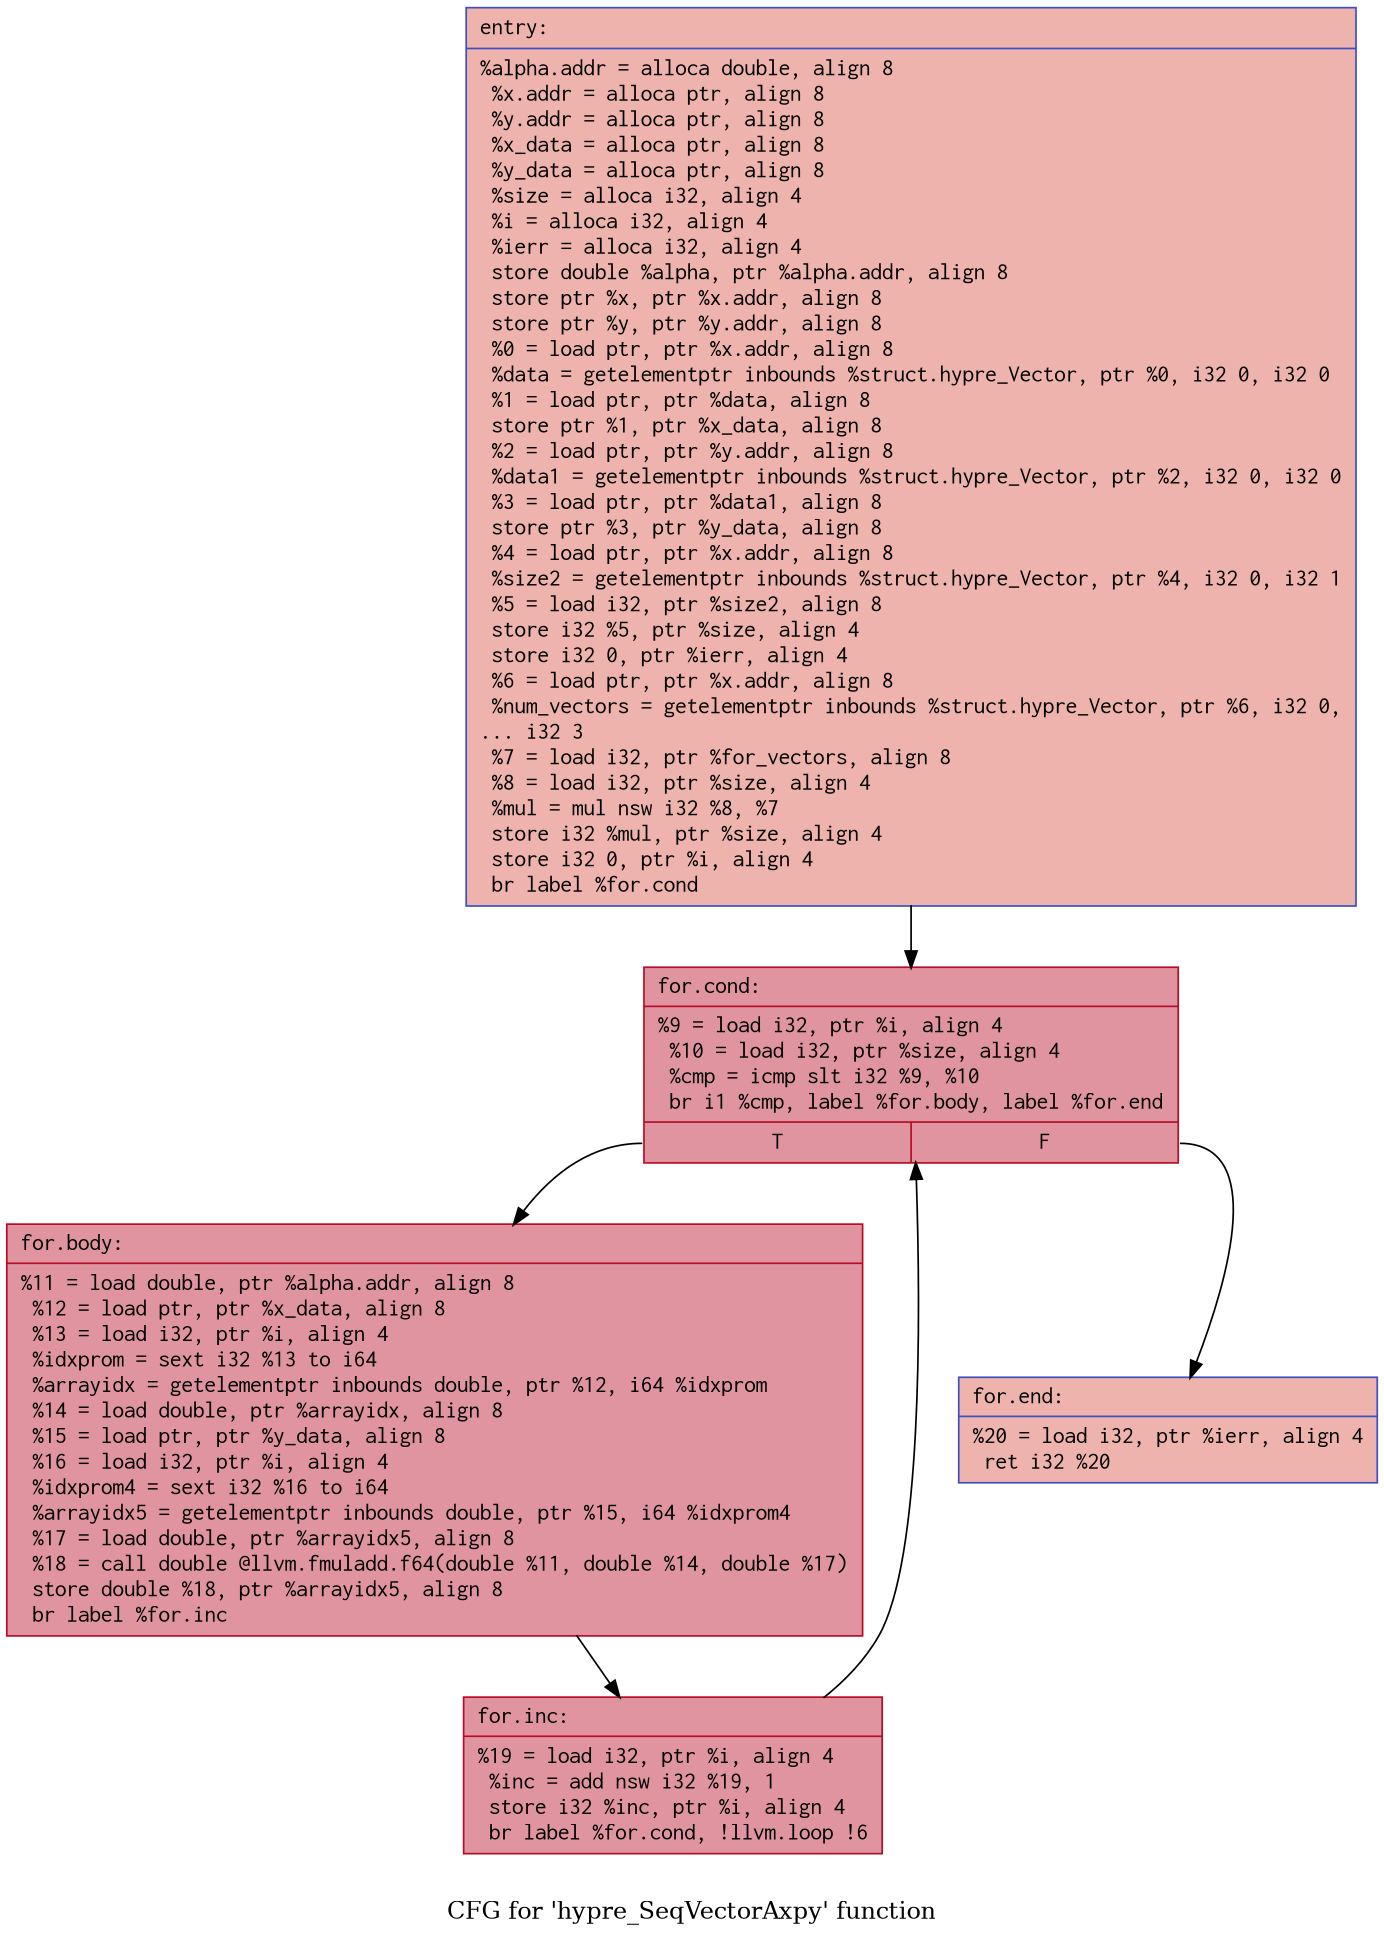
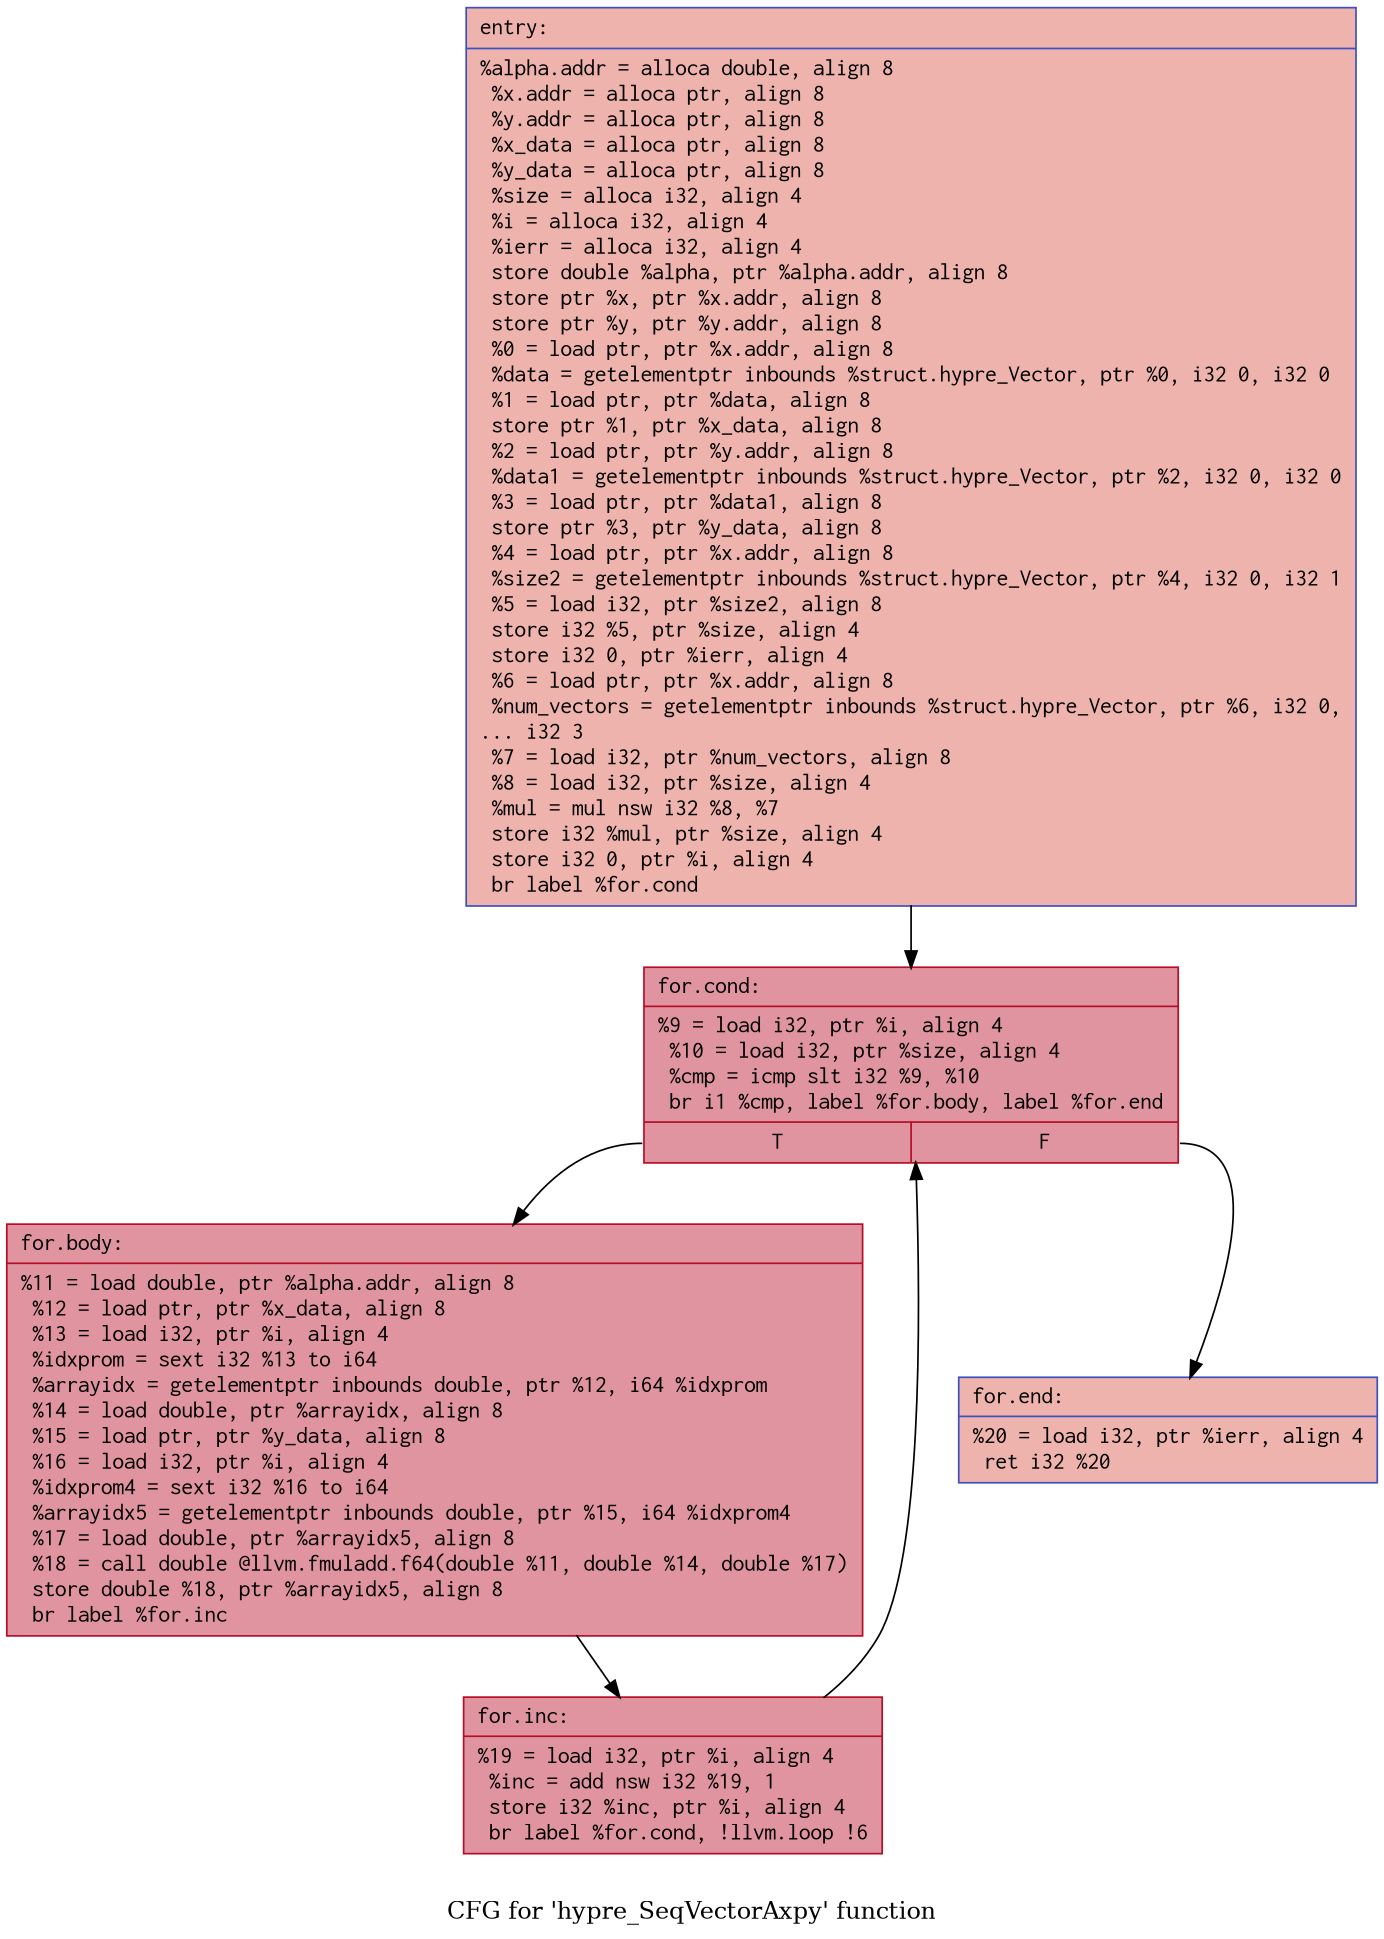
node "entry:": text "%7 = load i32, ptr %for_vectors, align 8" -> "%7 = load i32, ptr %num_vectors, align 8"
